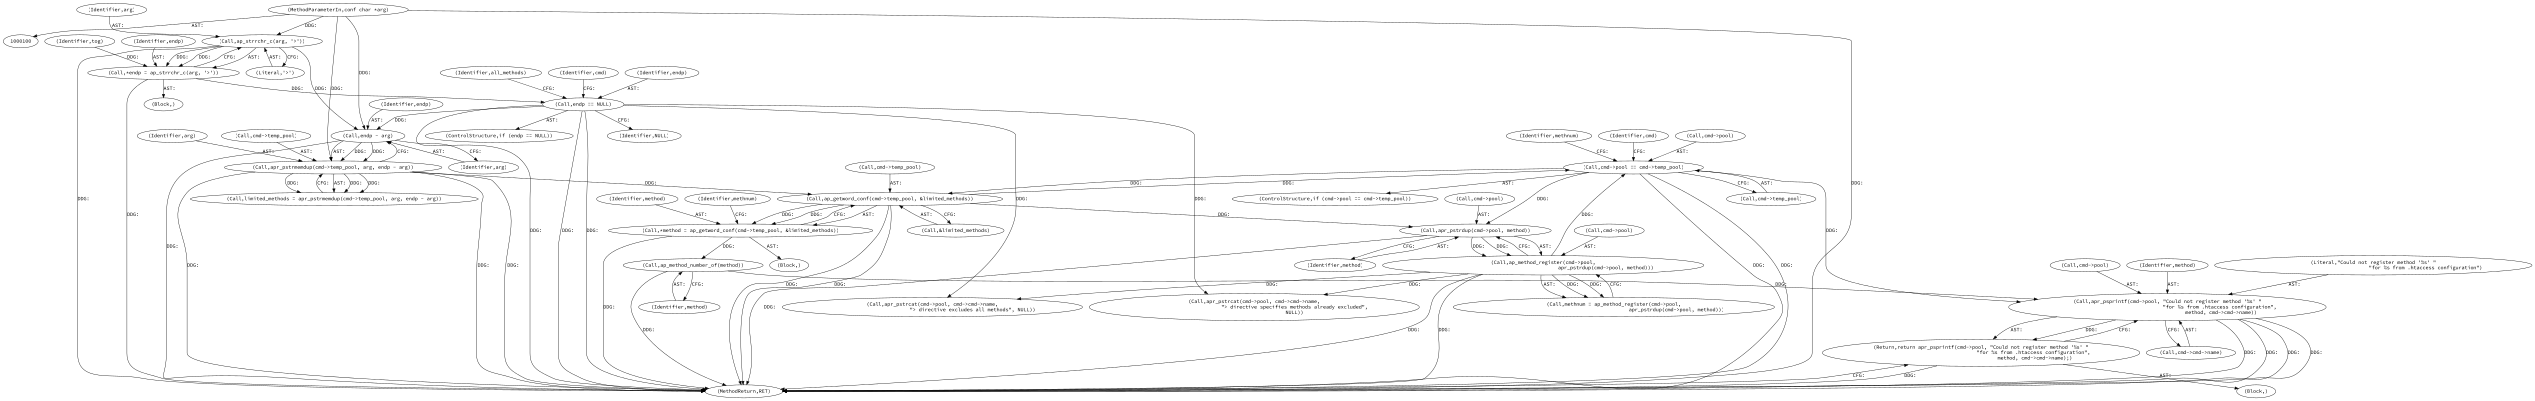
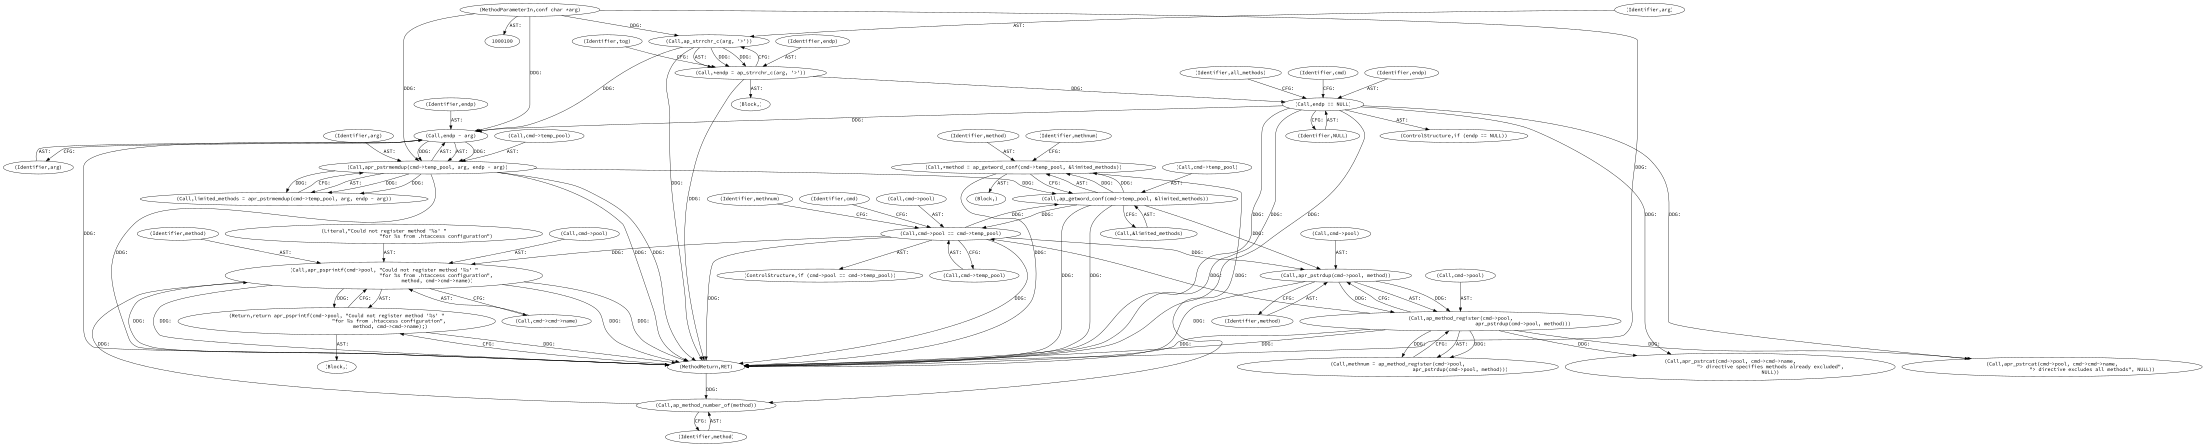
edge "(Identifier,tog)" -> "(Call,*endp = ap_strrchr_c(arg, '>'))": label "DDG: " -> "CFG: "
node "(Literal,'>')": removed
edge "(Identifier,NULL)" -> "(Call,endp == NULL)": added, label "AST:"
edge "(Call,apr_pstrmemdup(cmd->temp_pool, arg, endp - arg))" -> "(Call,endp - arg)": label "CFG: " -> "AST: "
edge "(Call,ap_method_number_of(method))" -> "(MethodReturn,RET)": reversed
